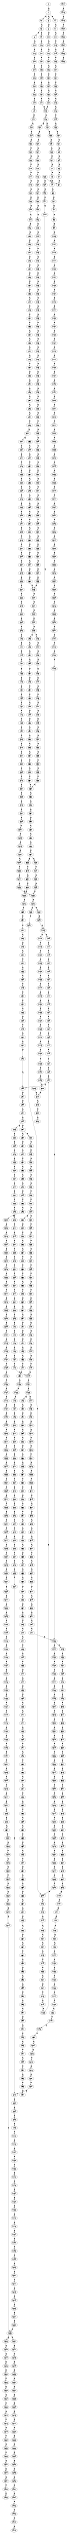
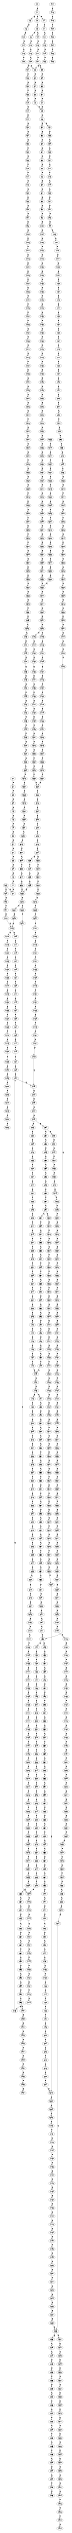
edge "S23" -> "S27": now "S23" -> "S26"
edge "S200" -> "S210": now "S200" -> "S205"
